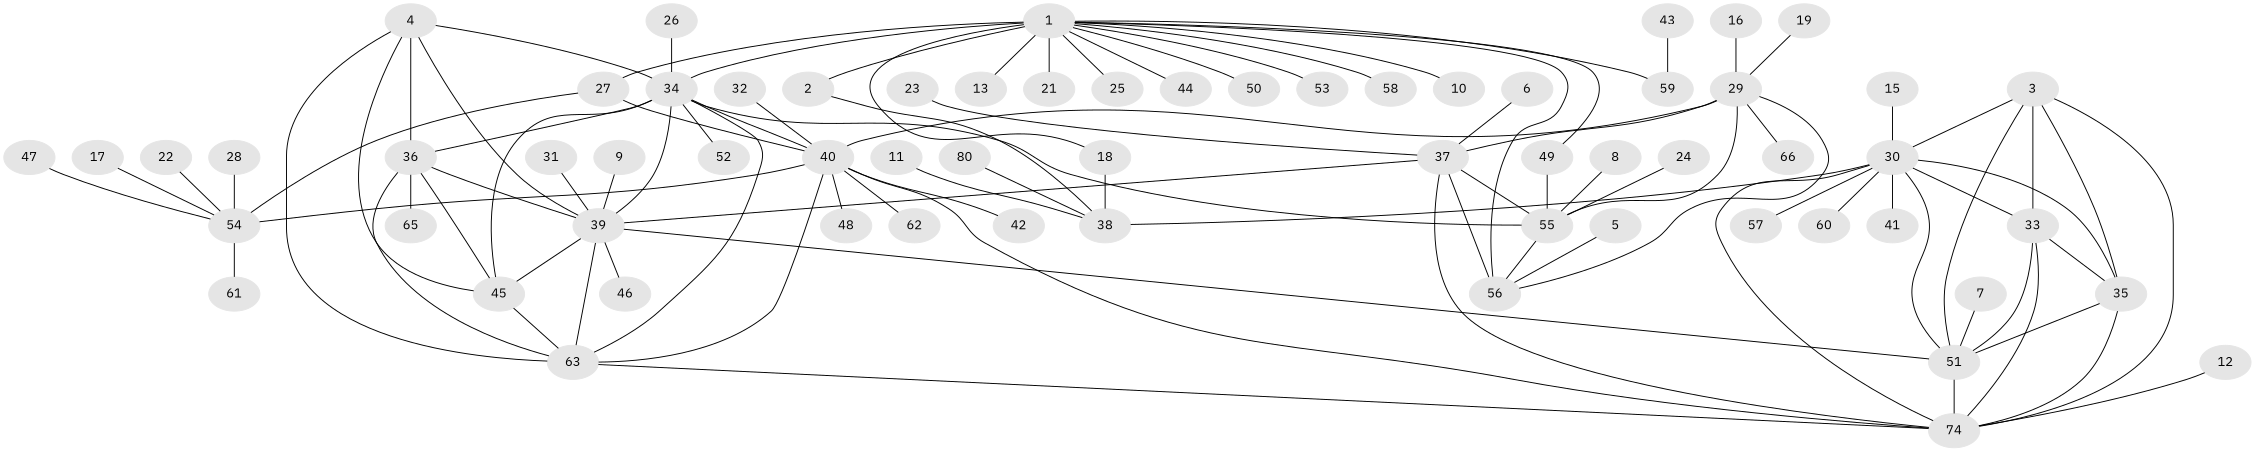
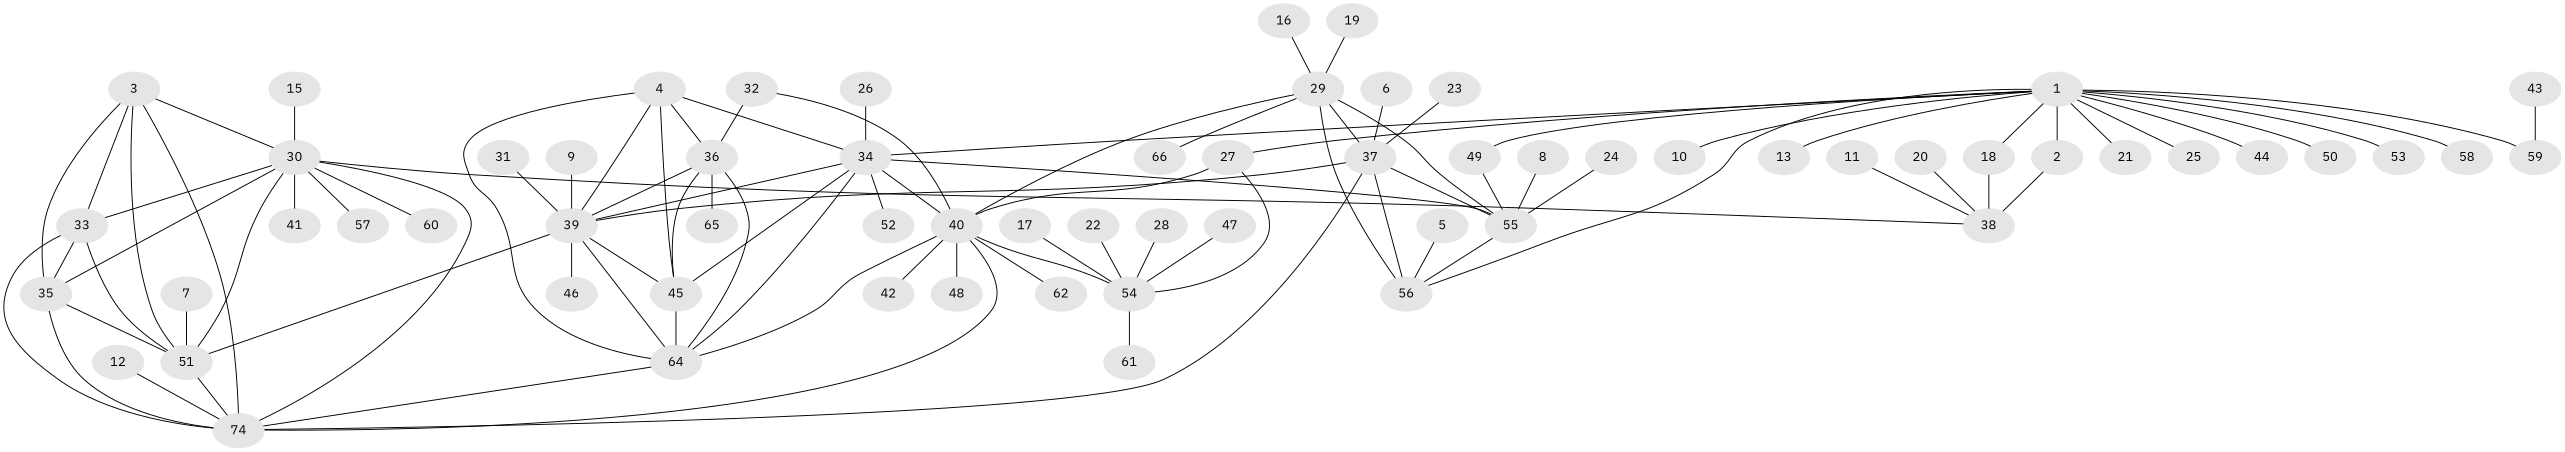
edge "34" -- "36": now "32" -- "36"
node "80": label "80" -> "20"
node "63": label "63" -> "64"
